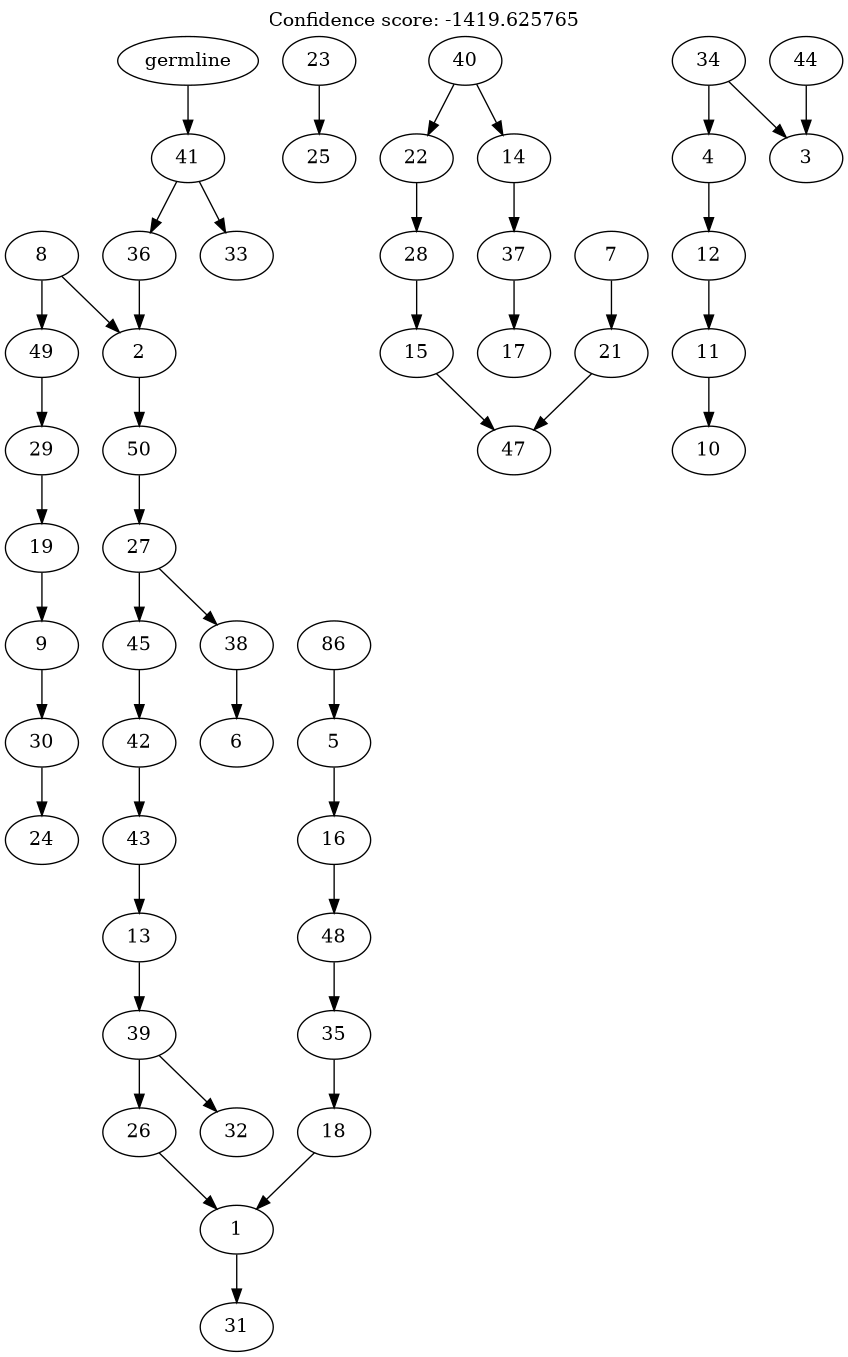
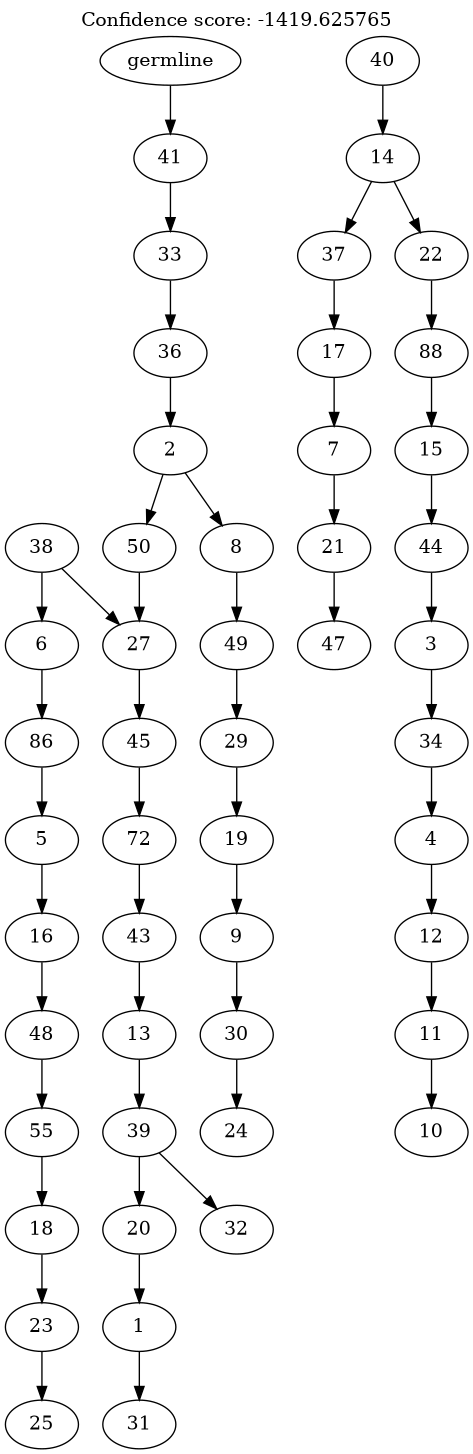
edge "40" -> "22": now "14" -> "22"
edge "34" -> "3": reversed
edge "41" -> "36": now "33" -> "36"
node "28": label "28" -> "88"
edge "8" -> "2": reversed
edge "17" -> "7": added
edge "15" -> "47": now "15" -> "44"
edge "27" -> "38": reversed
edge "6" -> "86": added
node "42": label "42" -> "72"
node "35": label "35" -> "55"
node "26": label "26" -> "20"
edge "18" -> "1": now "18" -> "23"
